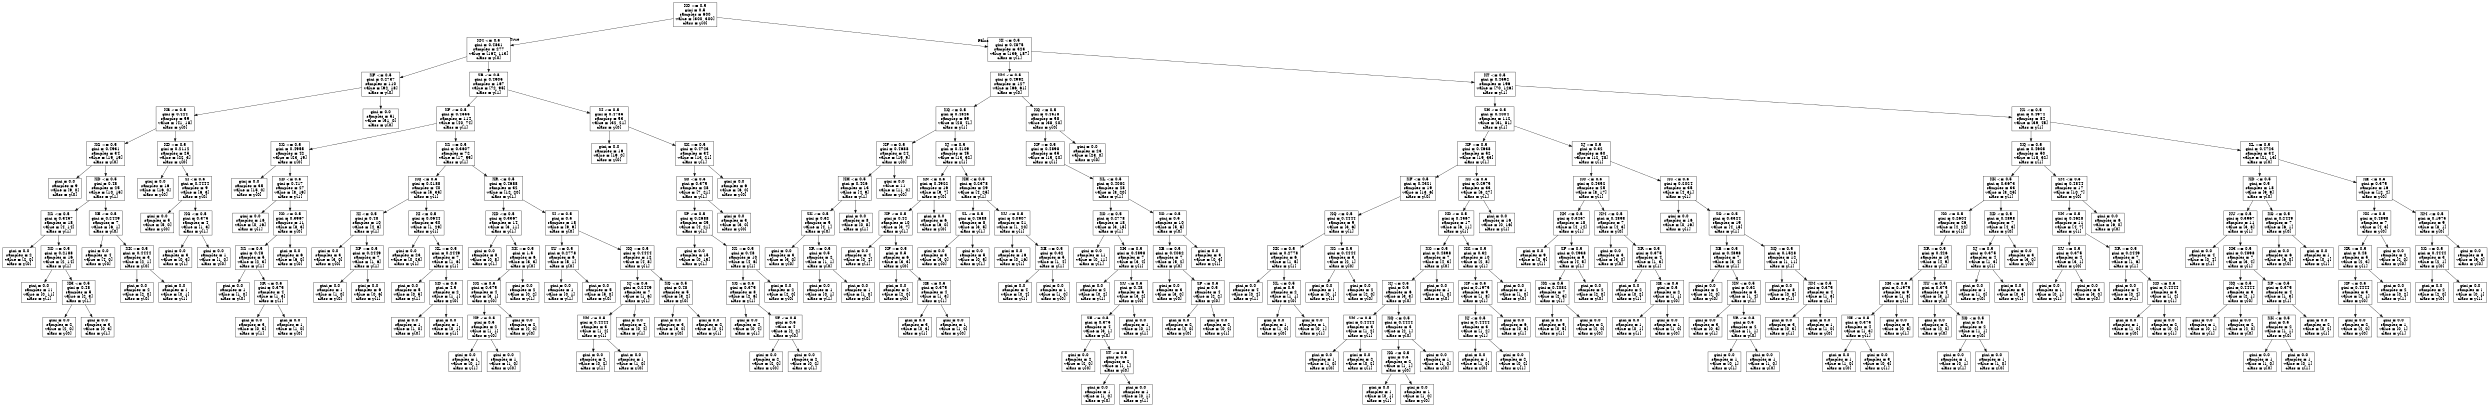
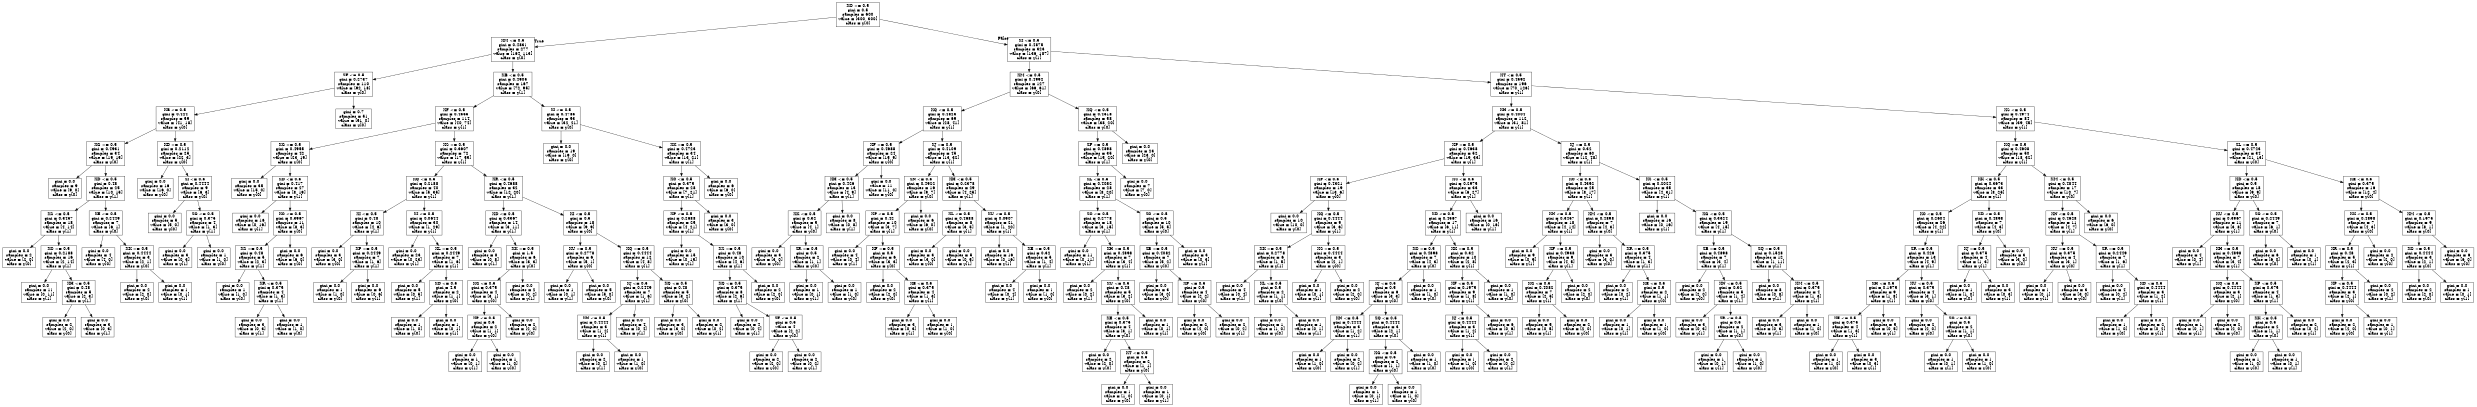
node "gini = 0.0 samples = 51 value = [51, 0] class = y[0]": label "gini = 0.0 samples = 51 value = [51, 0] class = y[0]" -> "gini = 0.7 samples = 51 value = [51, 0] class = y[0]"
node "gini = 0.0 samples = 7 value = [7, 0] class = y[0]": added
node "gini = 0.0 samples = 10 value = [10, 0] class = y[0]": added
